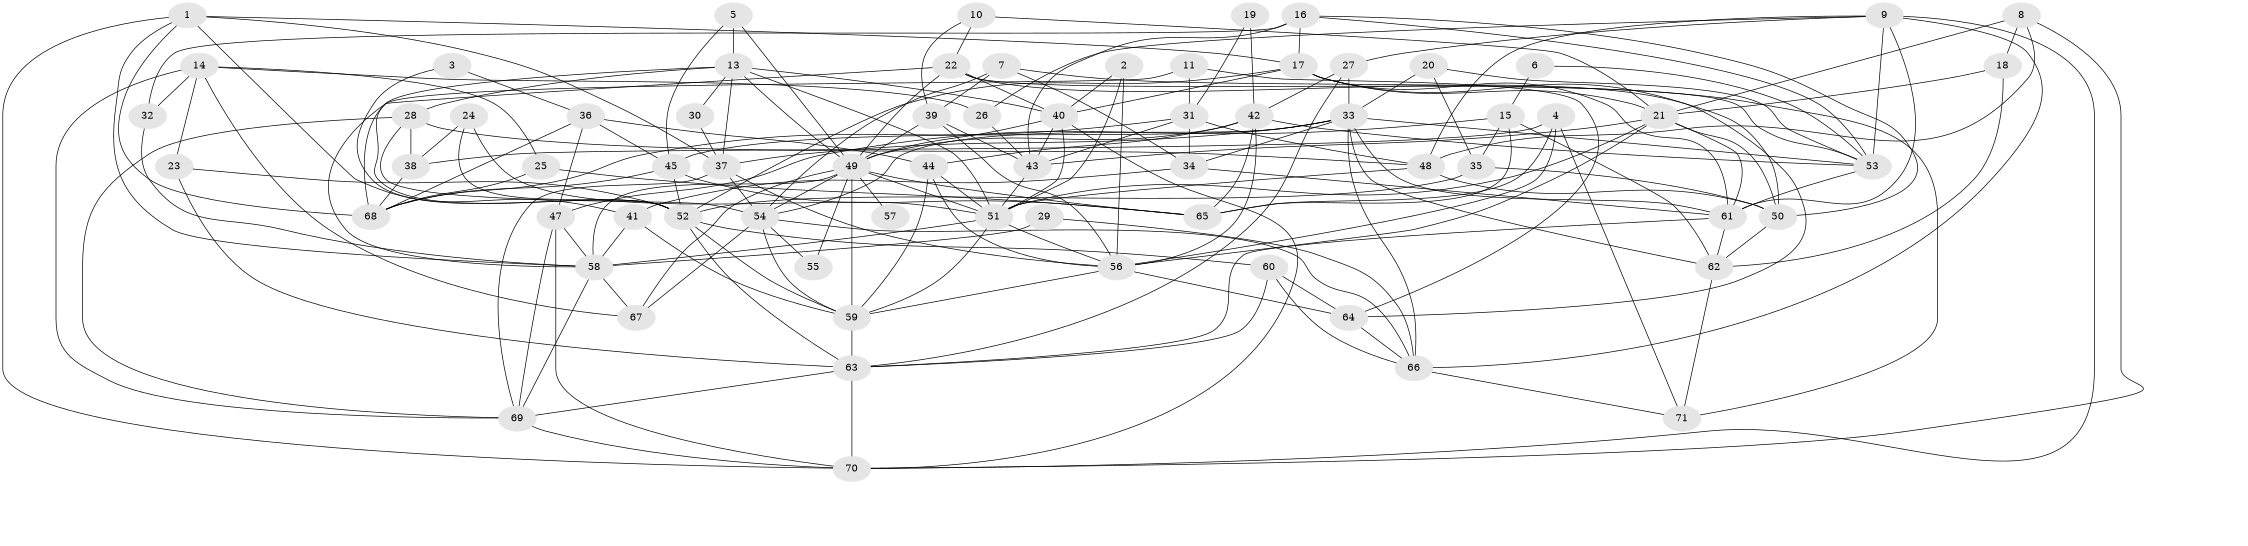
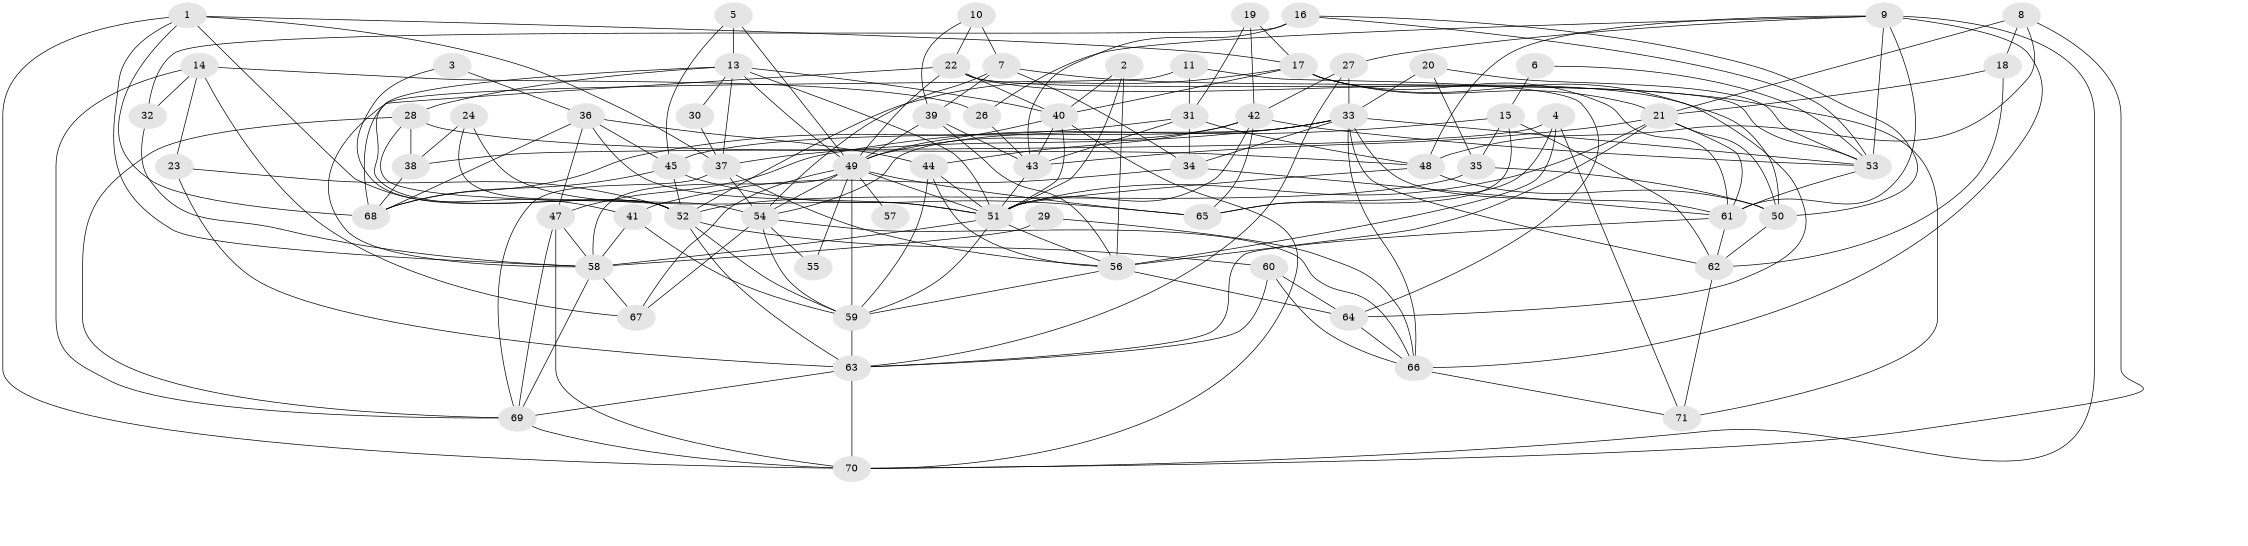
edge "10" -- "21": now "10" -- "7"
edge "16" -- "17": now "19" -- "17"
node "25": removed
edge "36" -- "51": added
edge "42" -- "56": now "42" -- "51"
